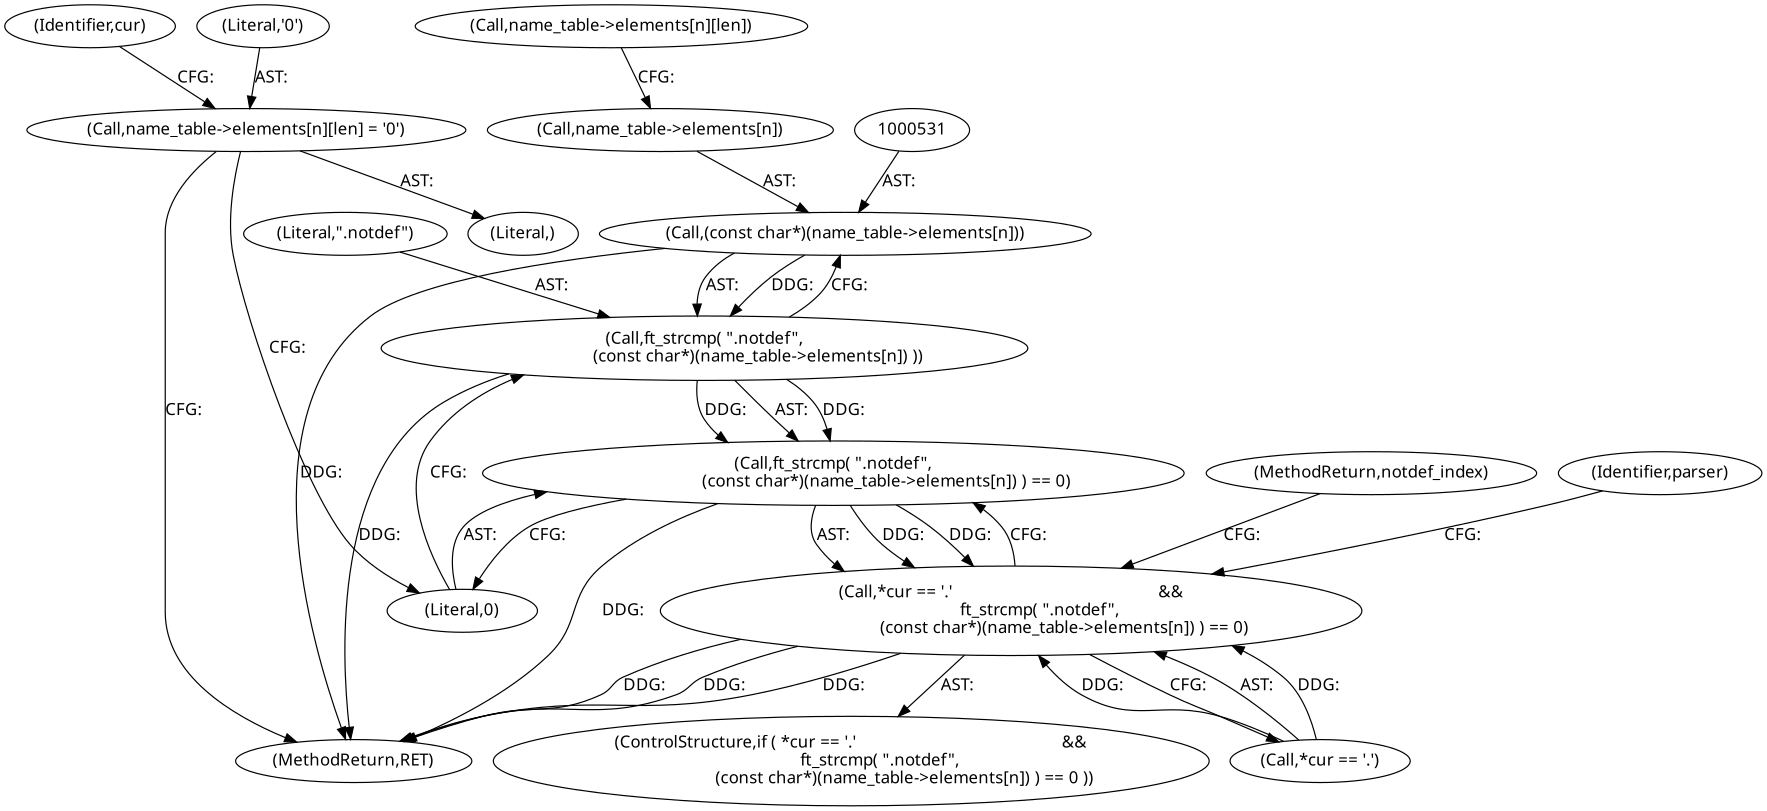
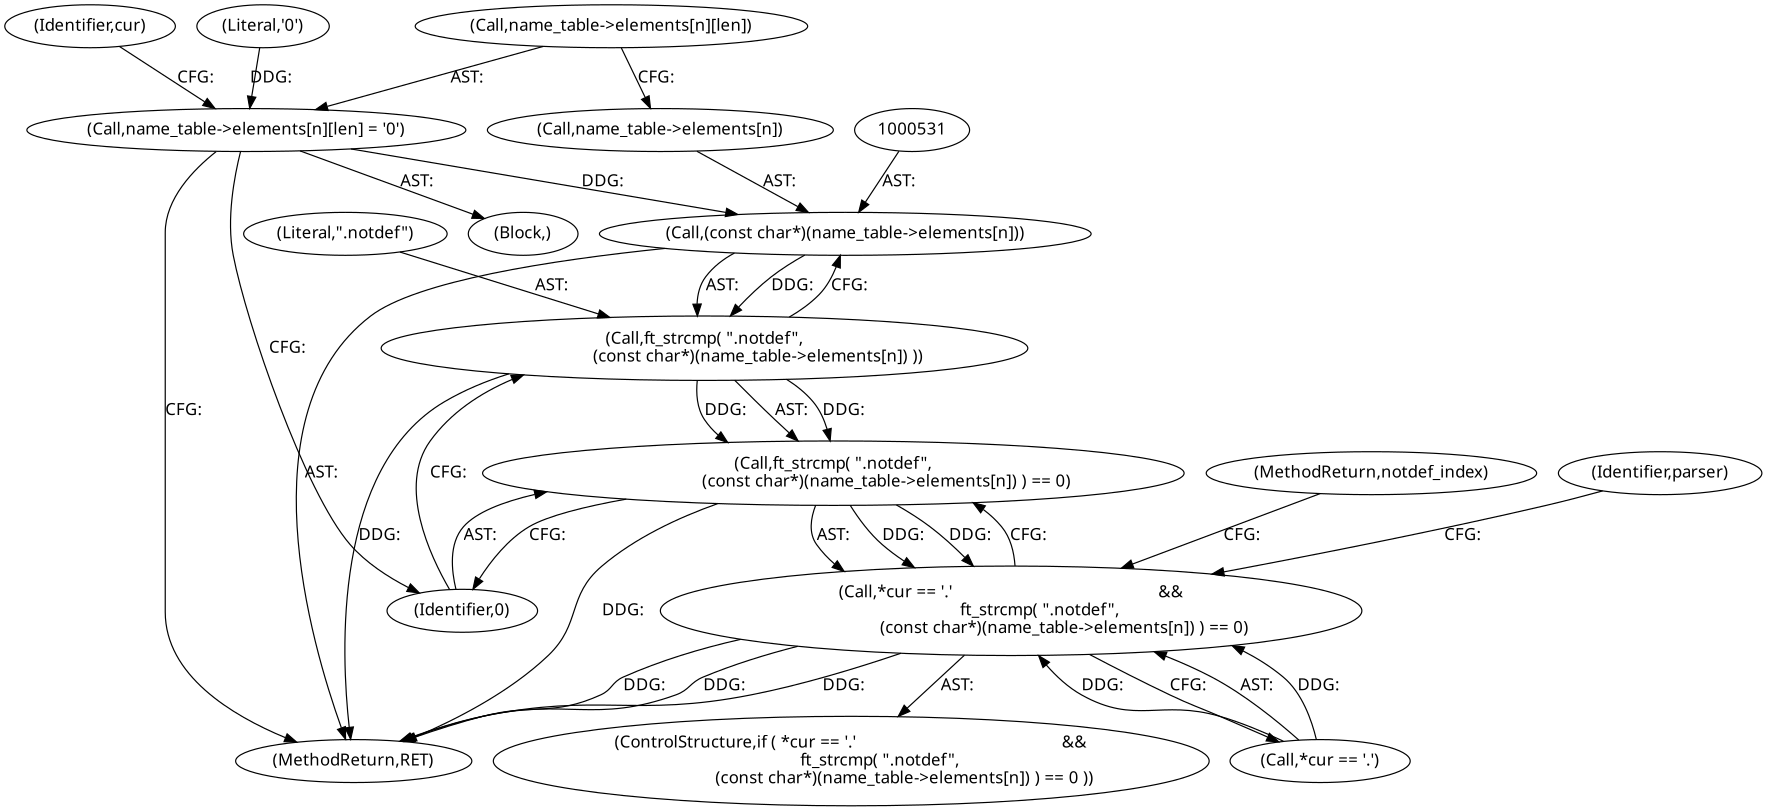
edge "(Call,name_table->elements[n][len])" -> "(Call,name_table->elements[n][len] = '0')": added, label "AST:"
edge "(Literal,'0')" -> "(Call,name_table->elements[n][len] = '0')": label "AST: " -> "DDG: "
edge "(Call,name_table->elements[n][len] = '0')" -> "(Call,(const char*)(name_table->elements[n]))": added, label "DDG:"
node "(Literal,)": label "(Literal,)" -> "(Block,)"
edge "(Call,(const char*)(name_table->elements[n]))" -> "(MethodReturn,RET)": label "DDG: " -> "AST: "
node "(Literal,0)": label "(Literal,0)" -> "(Identifier,0)"
